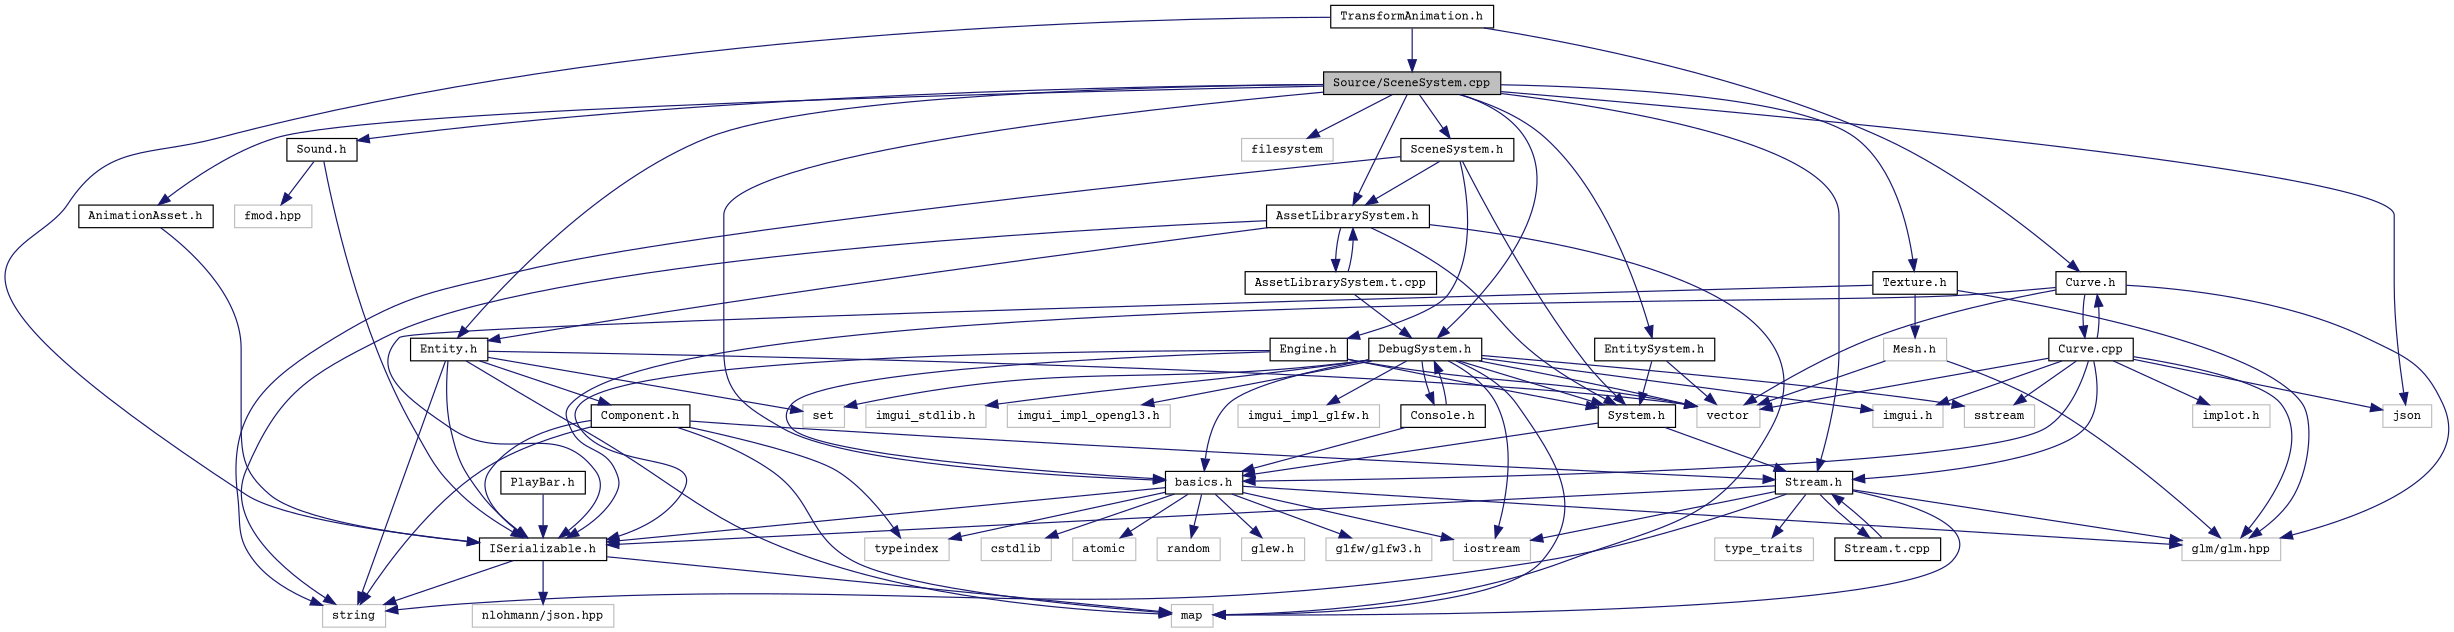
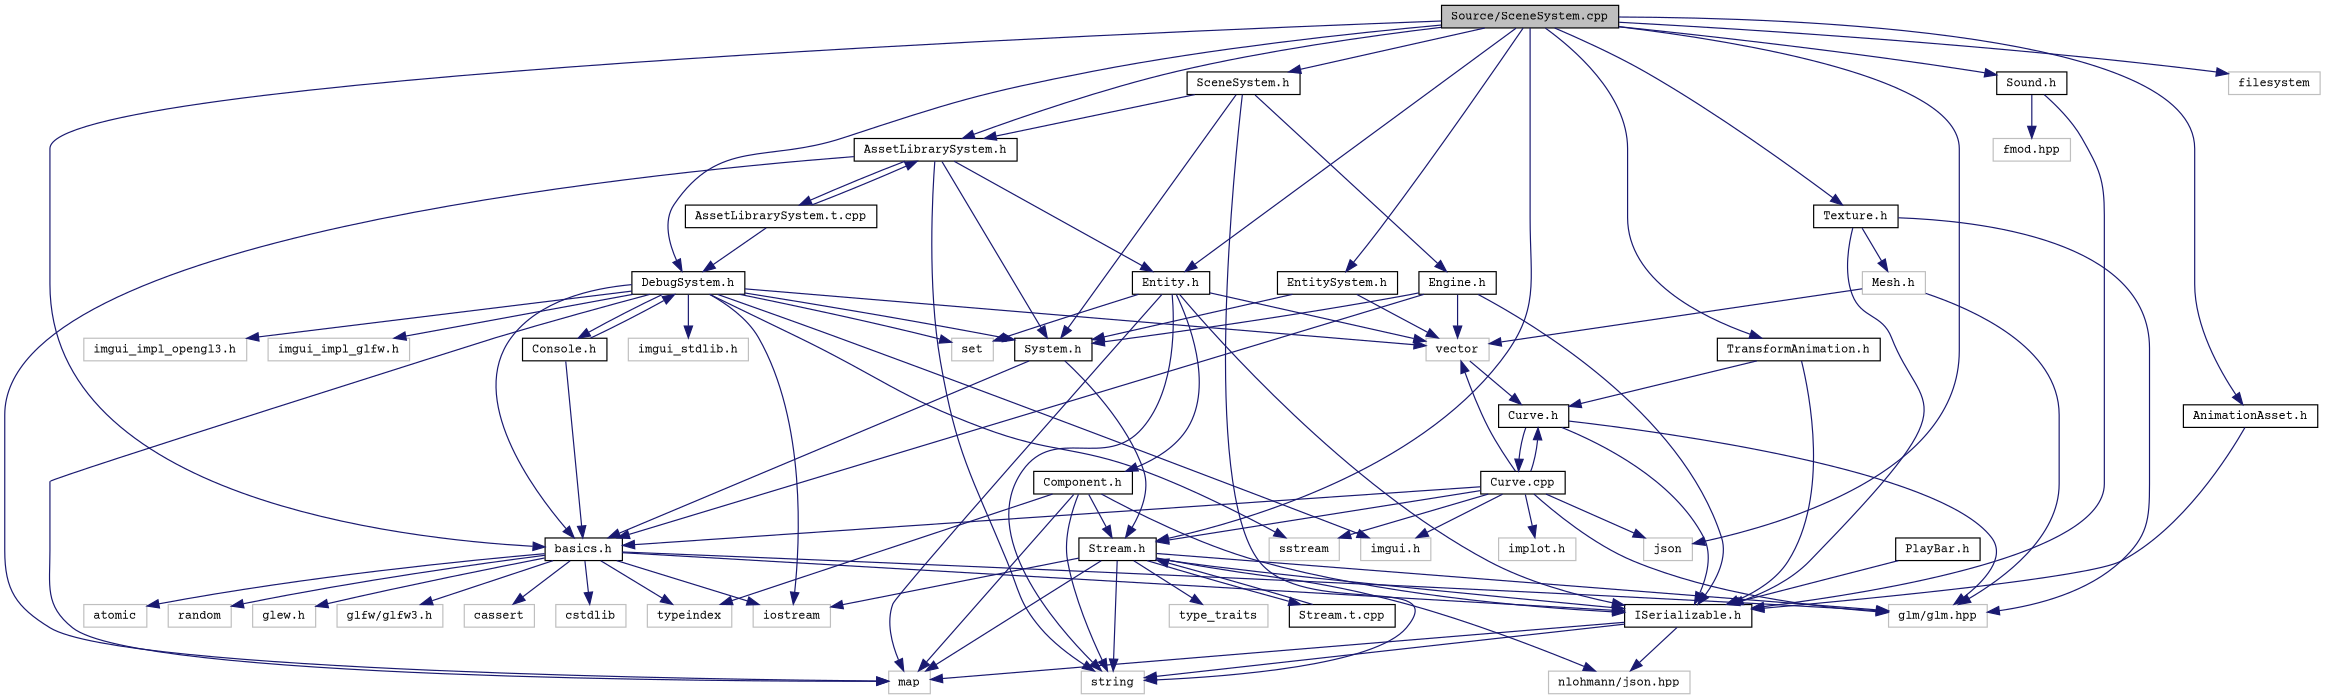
edge "TransformAnimation.h" -> "Source/SceneSystem.cpp": reversed
edge "Curve.h" -> "vector": reversed
edge "Stream.h" -> "nlohmann/json.hpp": added
node "cassert": added
